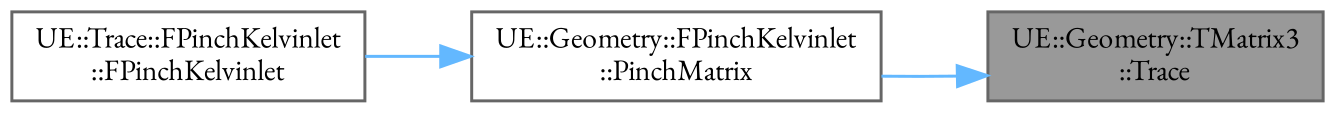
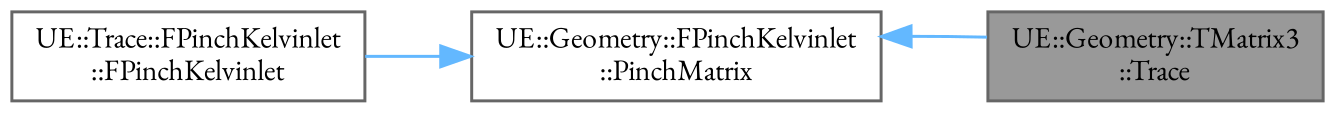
edge "UE::Geometry::FPinchKelvinlet ::PinchMatrix" -> "UE::Geometry::TMatrix3 ::Trace": reversed
